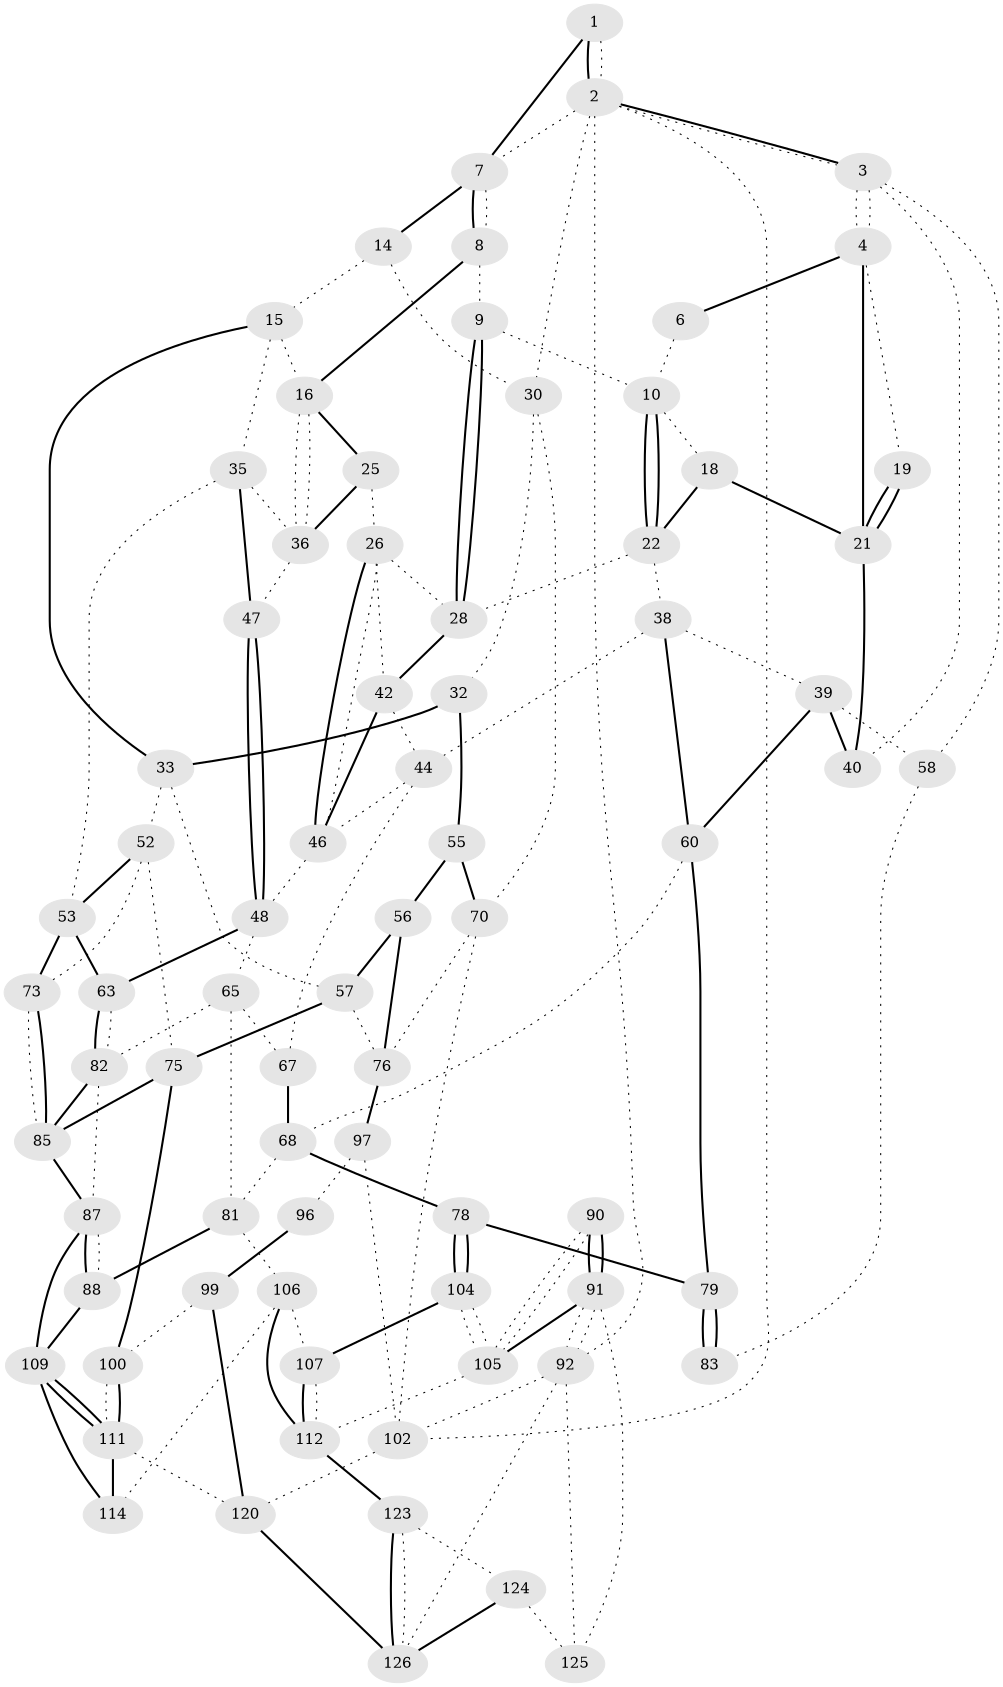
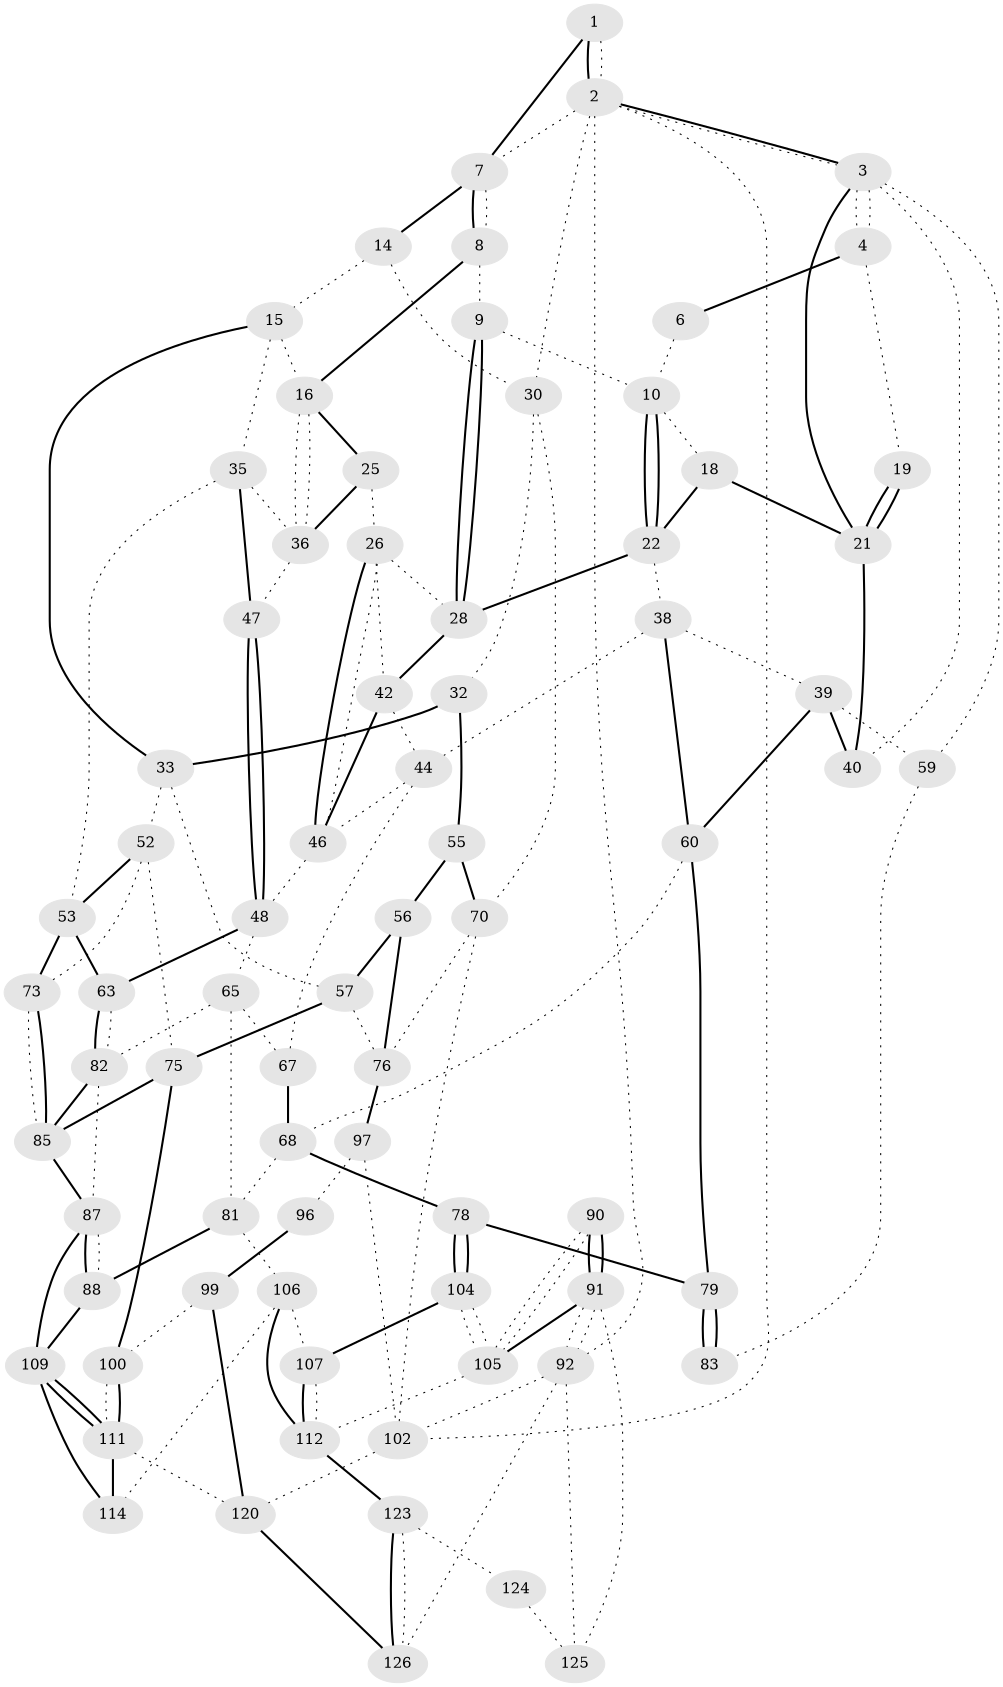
edge "4" -- "21": now "3" -- "21"
edge "22" -- "28": style dotted -> bold
node "58": label "58" -> "59"
edge "124" -- "126": removed
